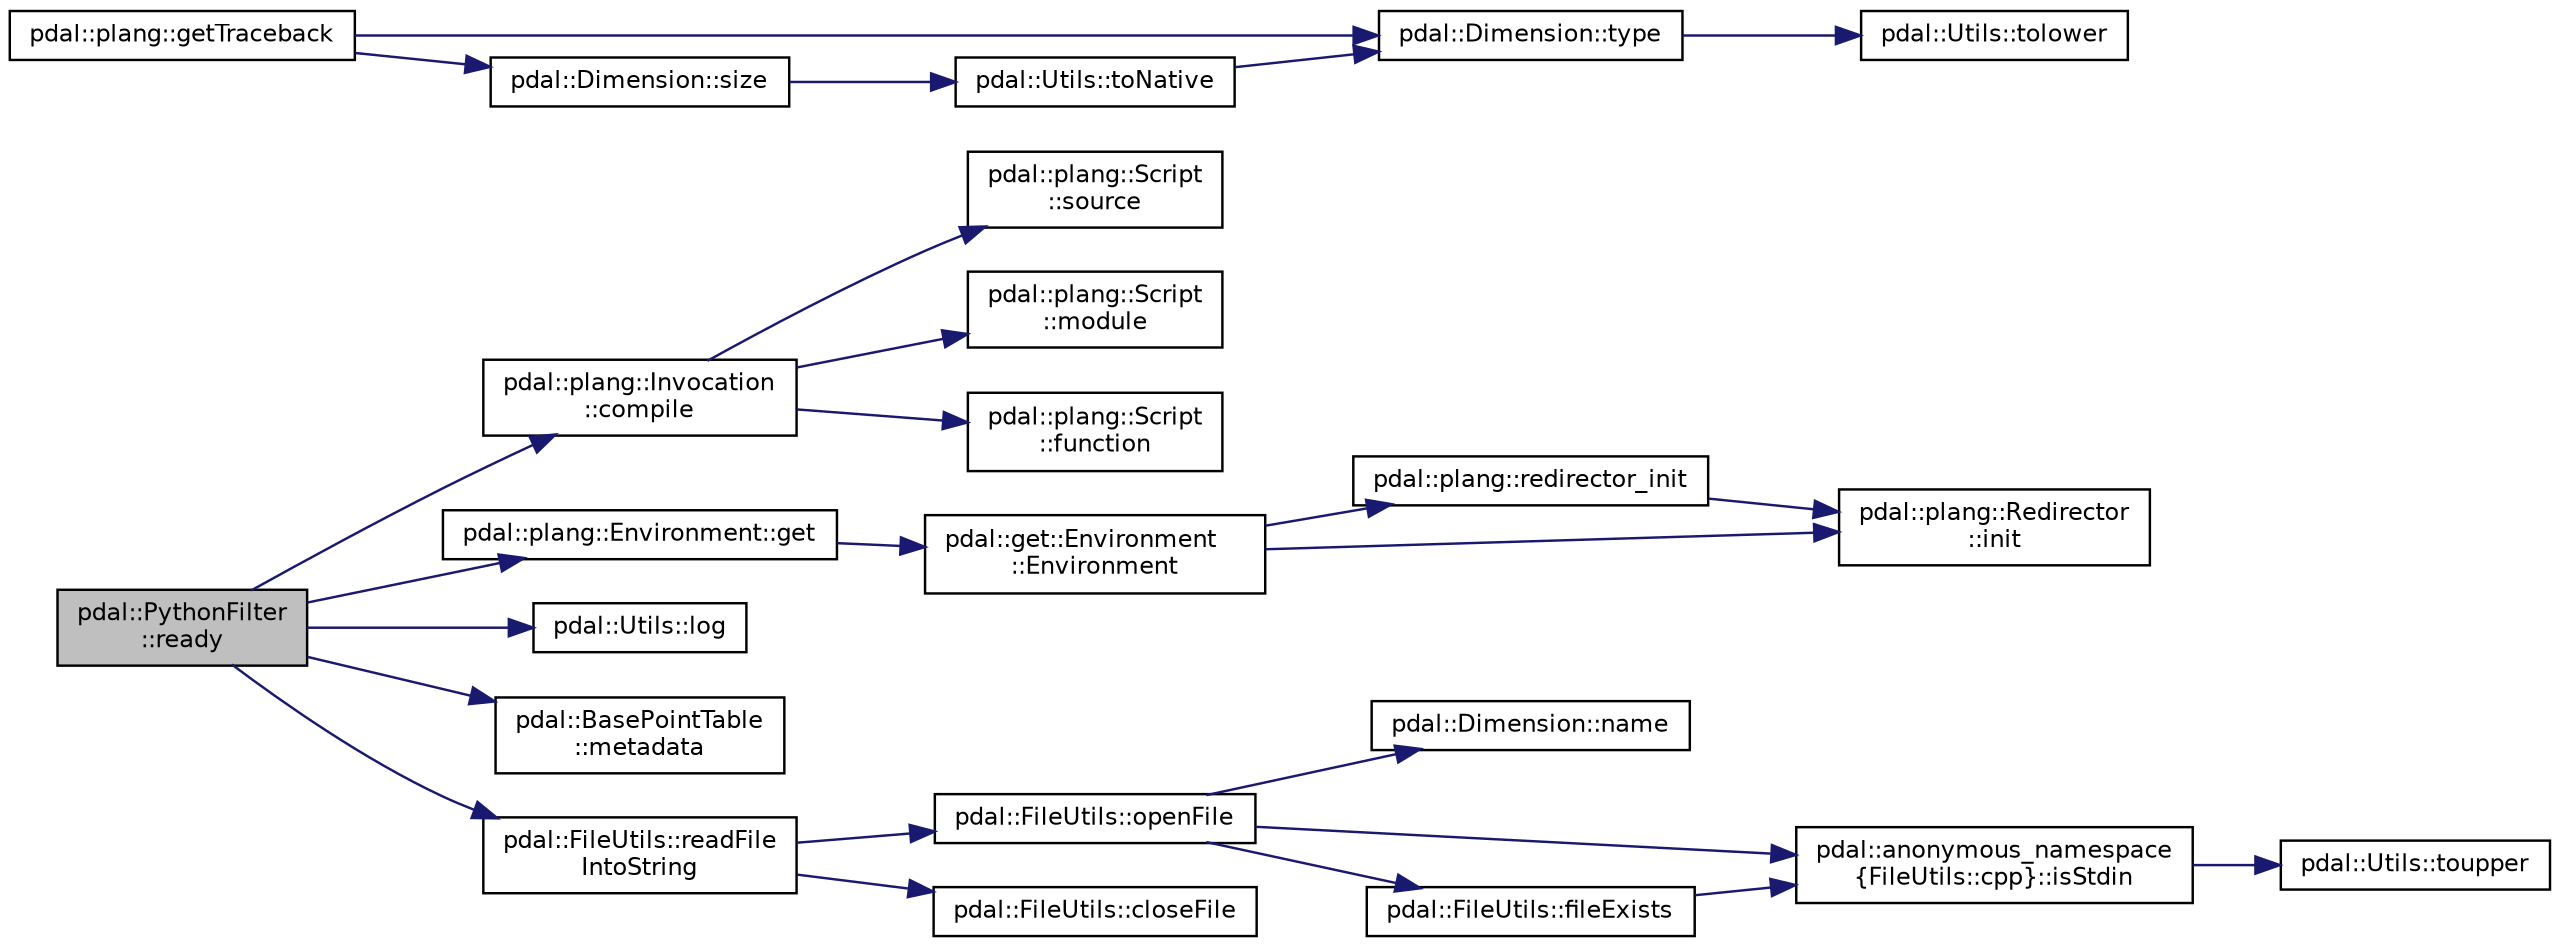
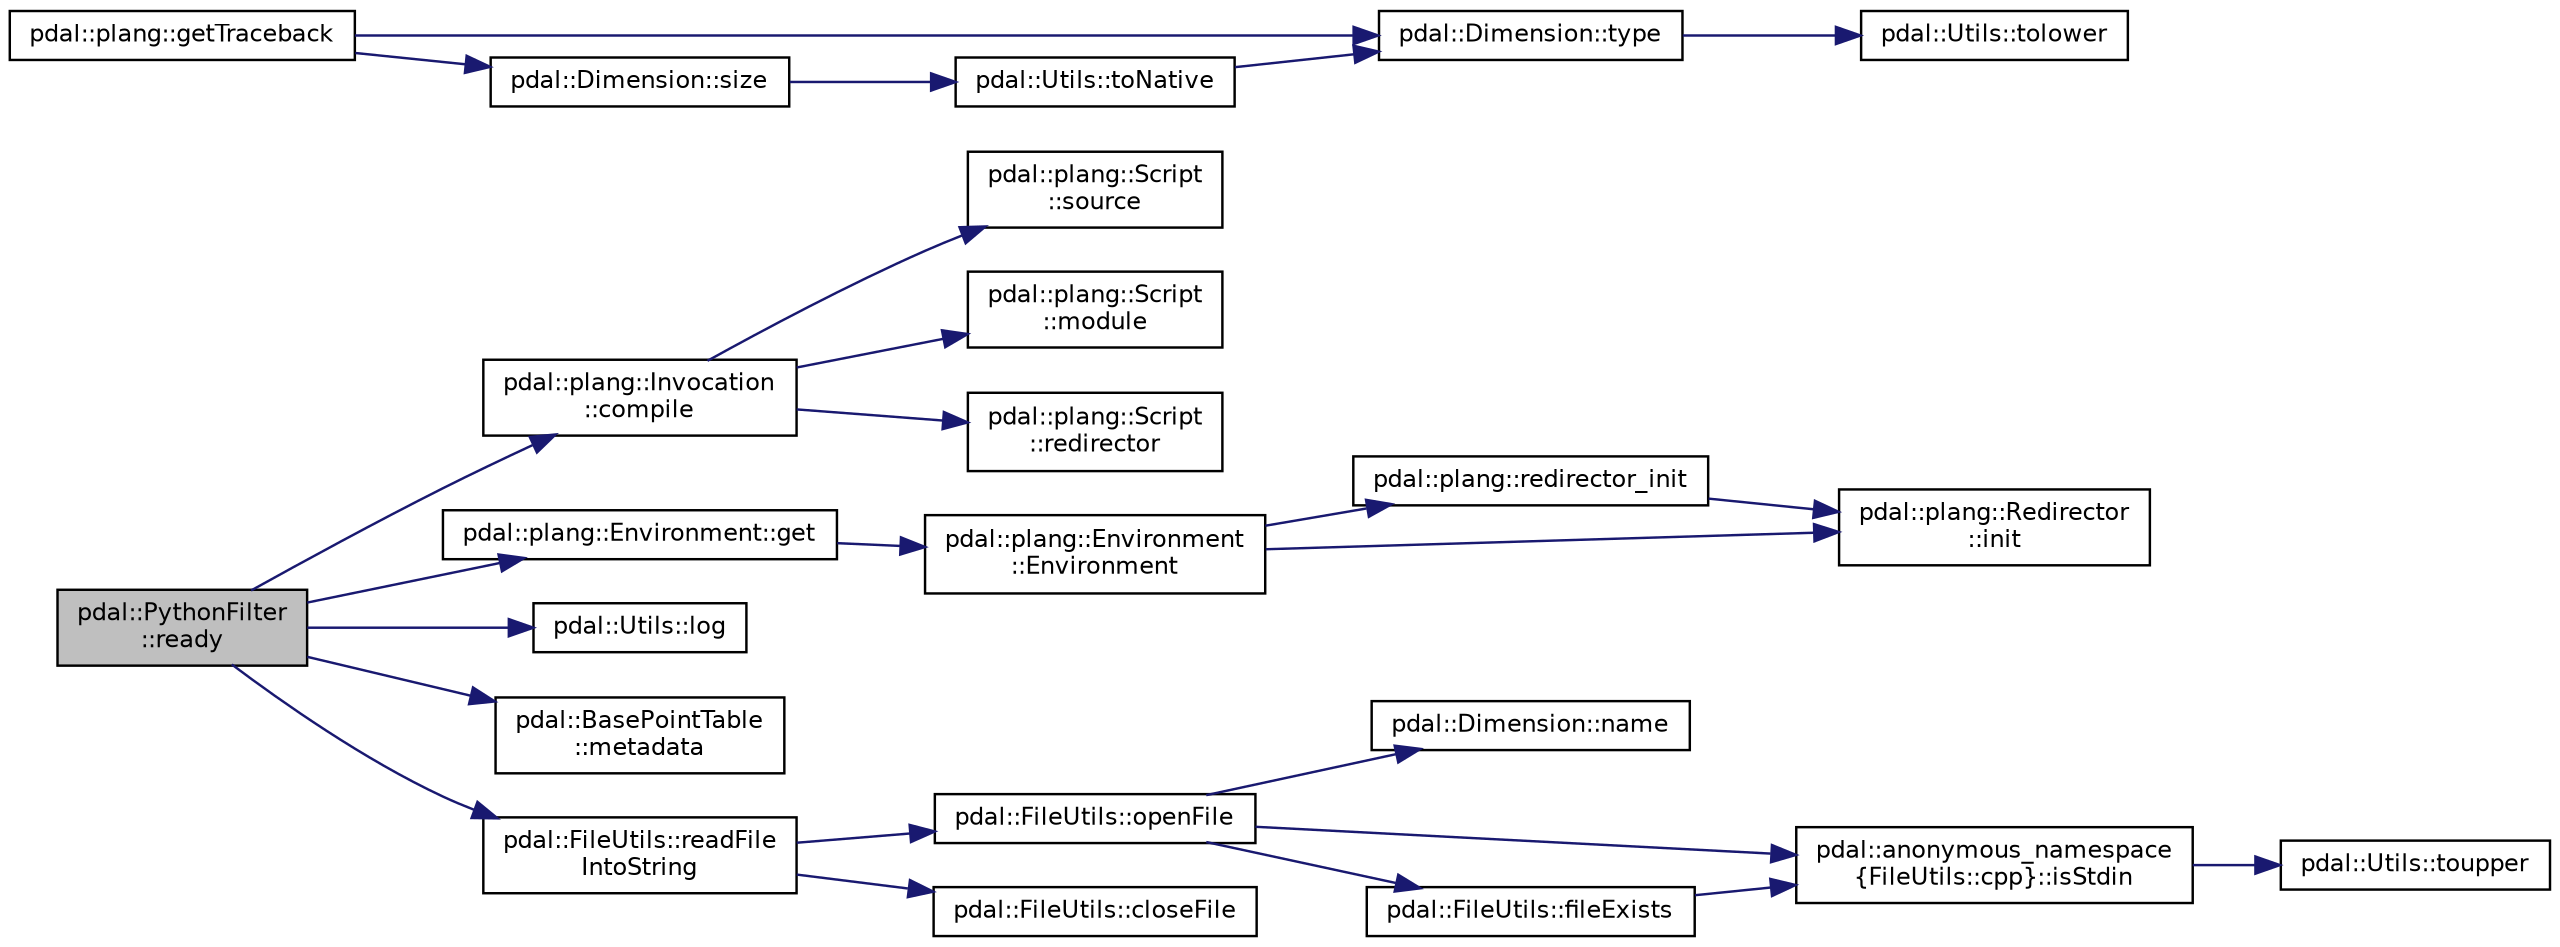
node "pdal::plang::Script ::function": label "pdal::plang::Script ::function" -> "pdal::plang::Script ::redirector"
node "pdal::get::Environment ::Environment": label "pdal::get::Environment ::Environment" -> "pdal::plang::Environment ::Environment"
